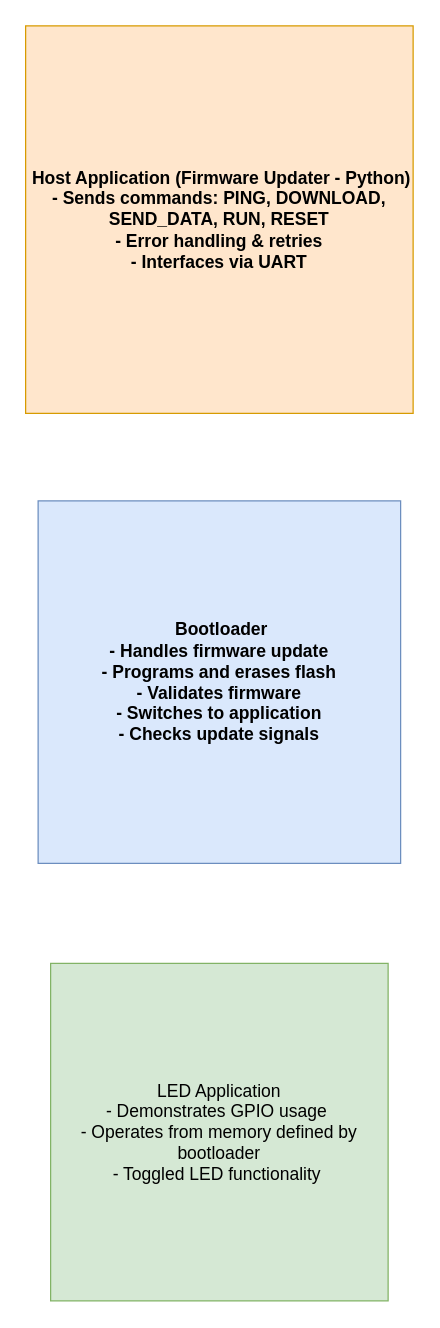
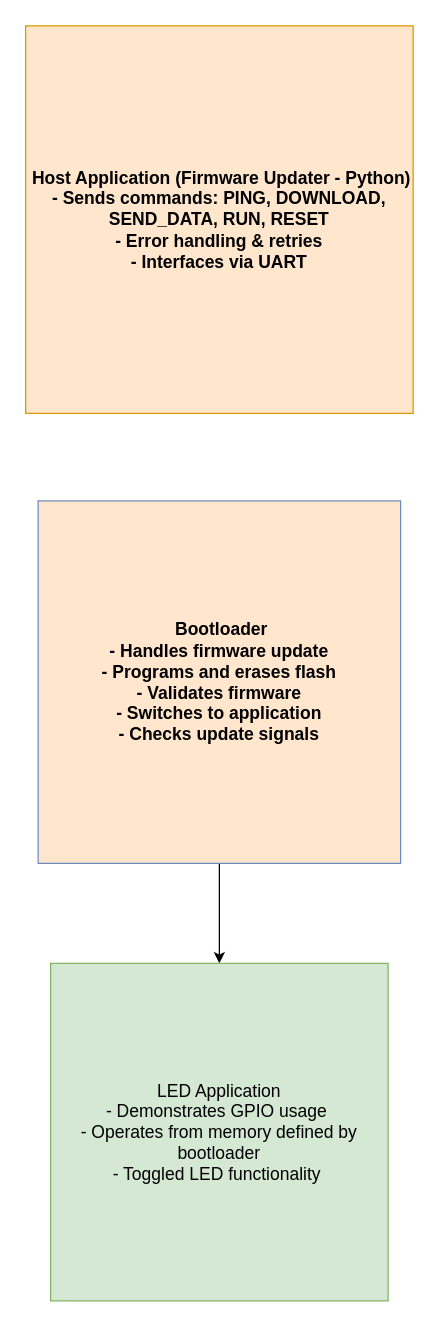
node "Bootloader - Handles firmware update - Programs and erases flash - Validates firmware - Switches to application - Checks update signals": fillcolor #dae8fc -> #ffe6cc
edge "Bootloader - Handles firmware update - Programs and erases flash - Validates firmware - Switches to application - Checks update signals" -> "LED Application - Demonstrates GPIO usage - Operates from memory defined by bootloader - Toggled LED functionality": added
